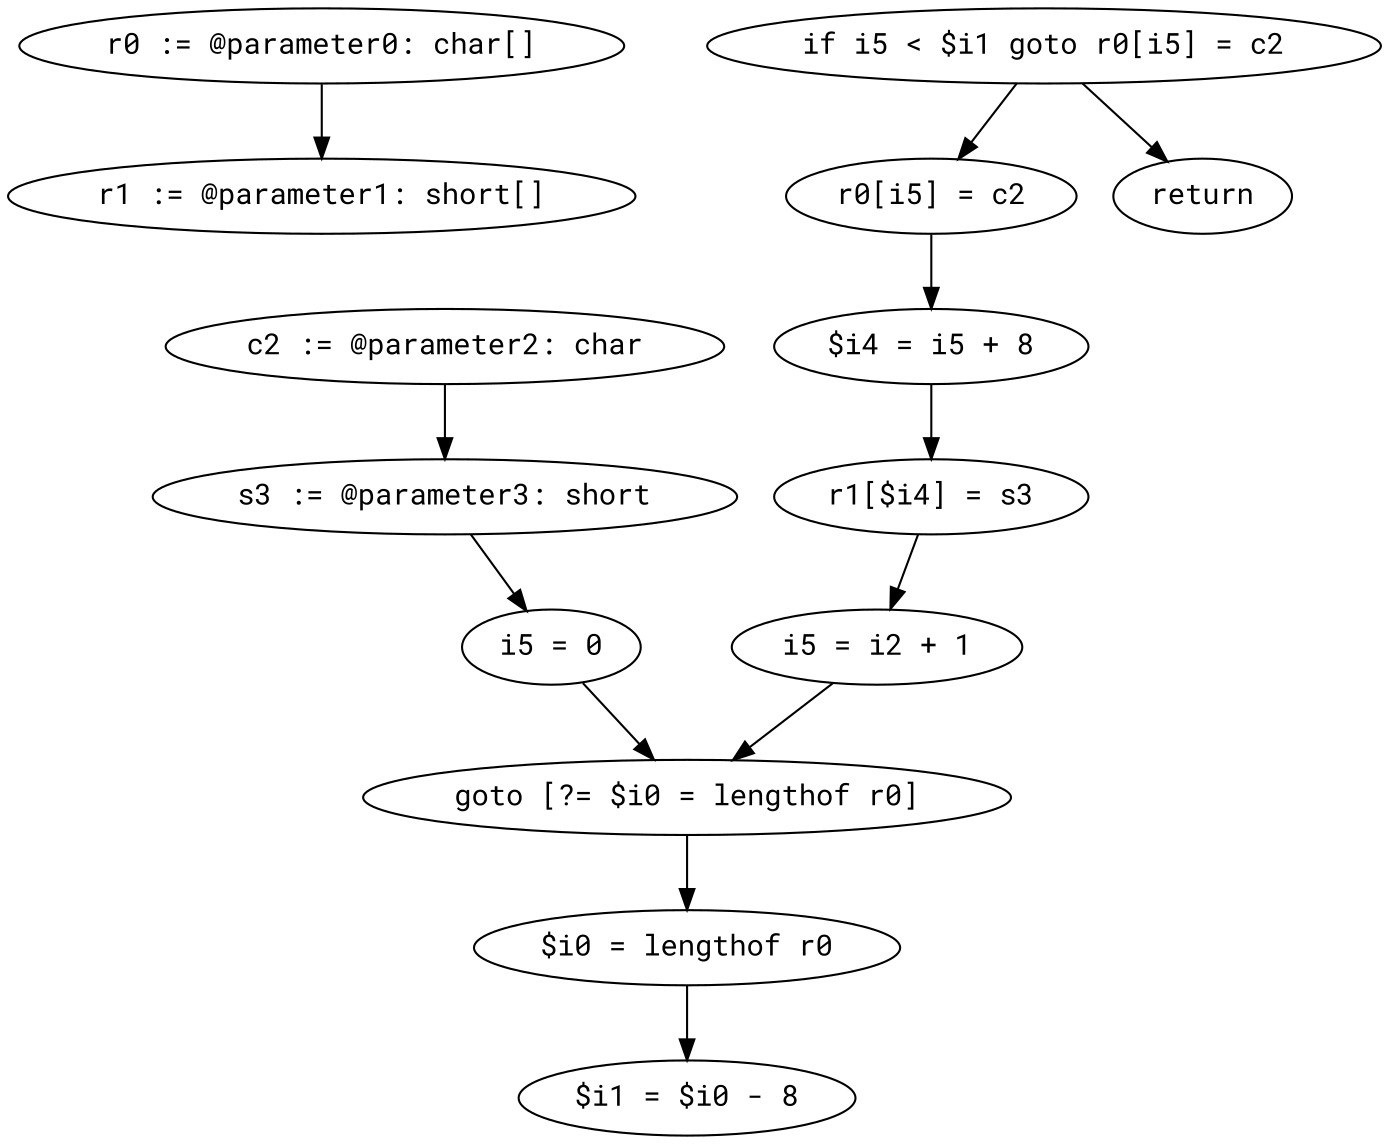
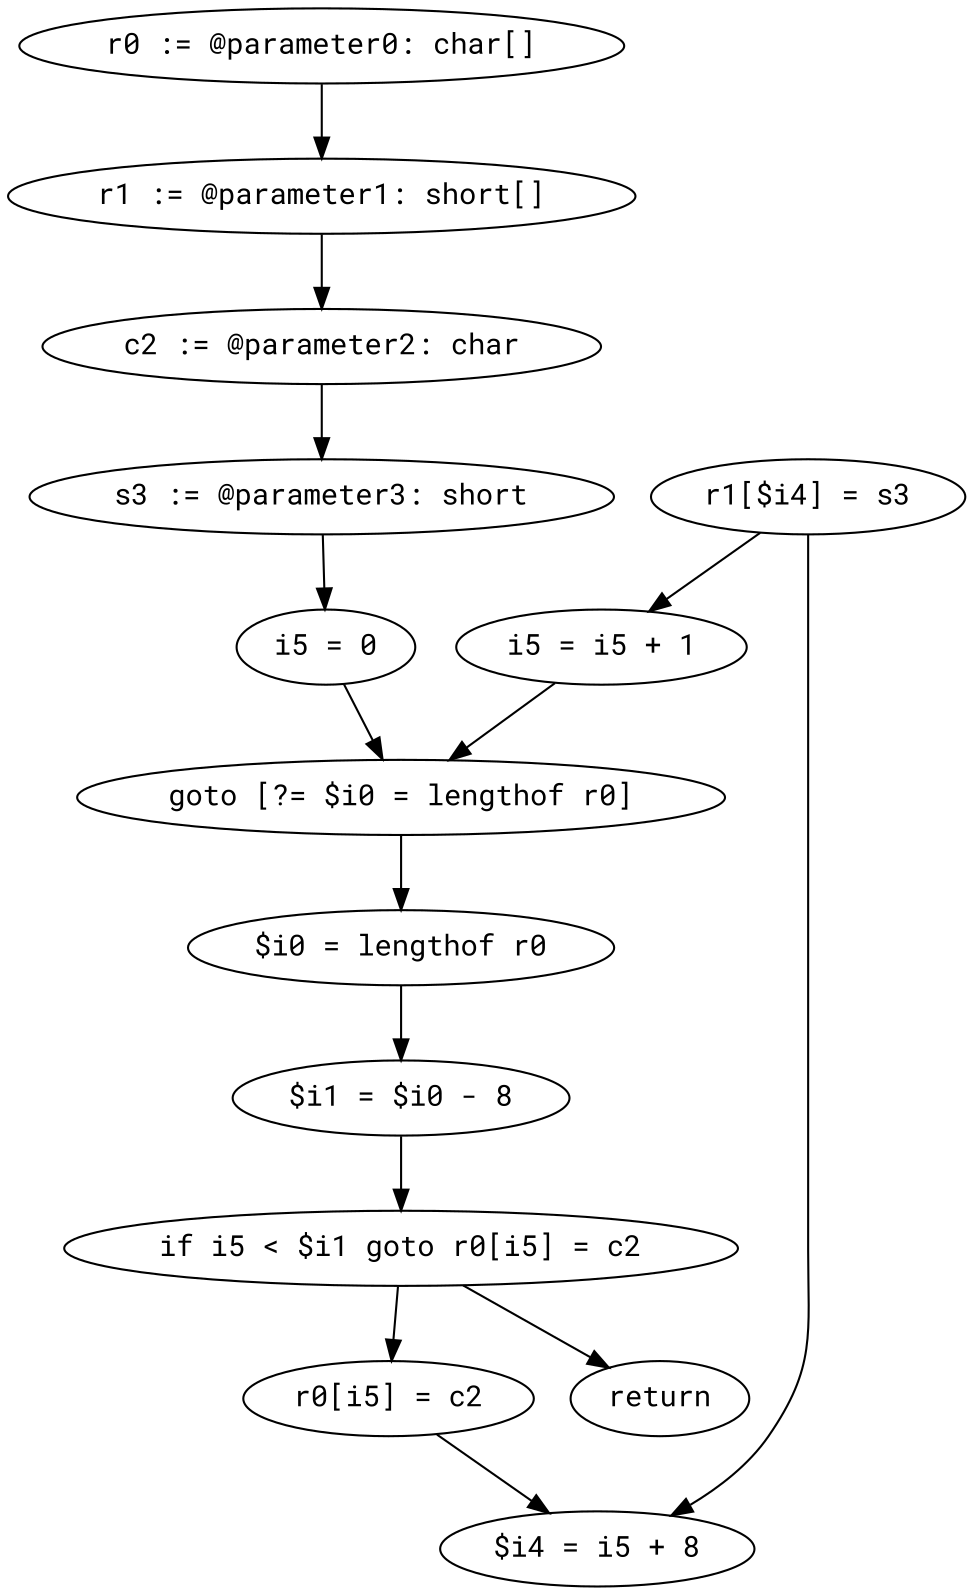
edge "r1 := @parameter1: short[]" -> "c2 := @parameter2: char": added
edge "$i4 = i5 + 8" -> "r1[$i4] = s3": reversed
node "i5 = i2 + 1": label "i5 = i2 + 1" -> "i5 = i5 + 1"
edge "$i1 = $i0 - 8" -> "if i5 < $i1 goto r0[i5] = c2": added
